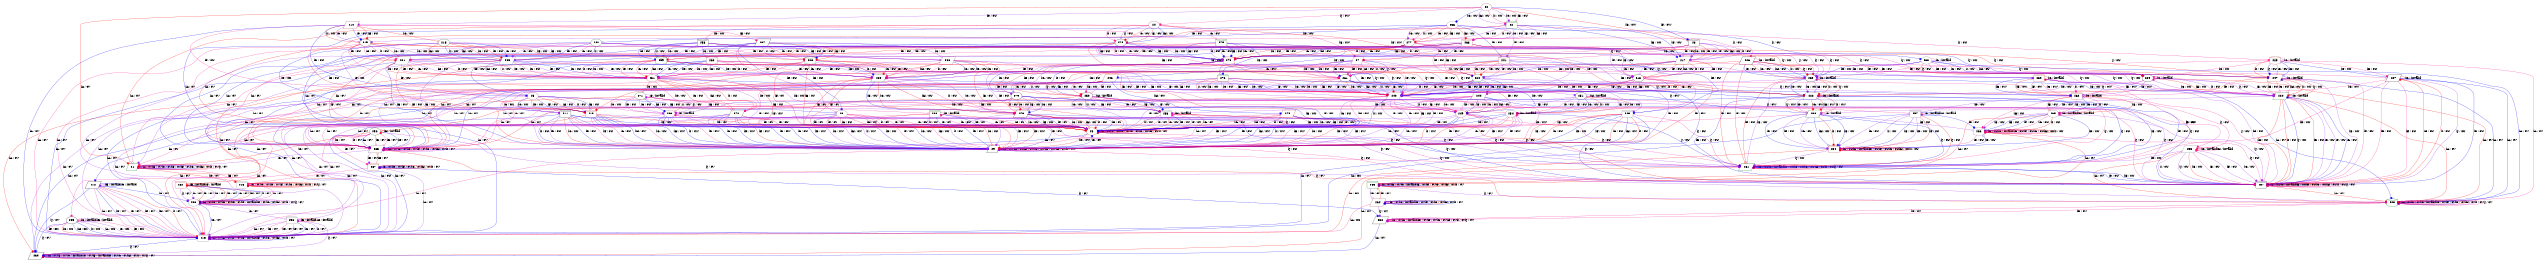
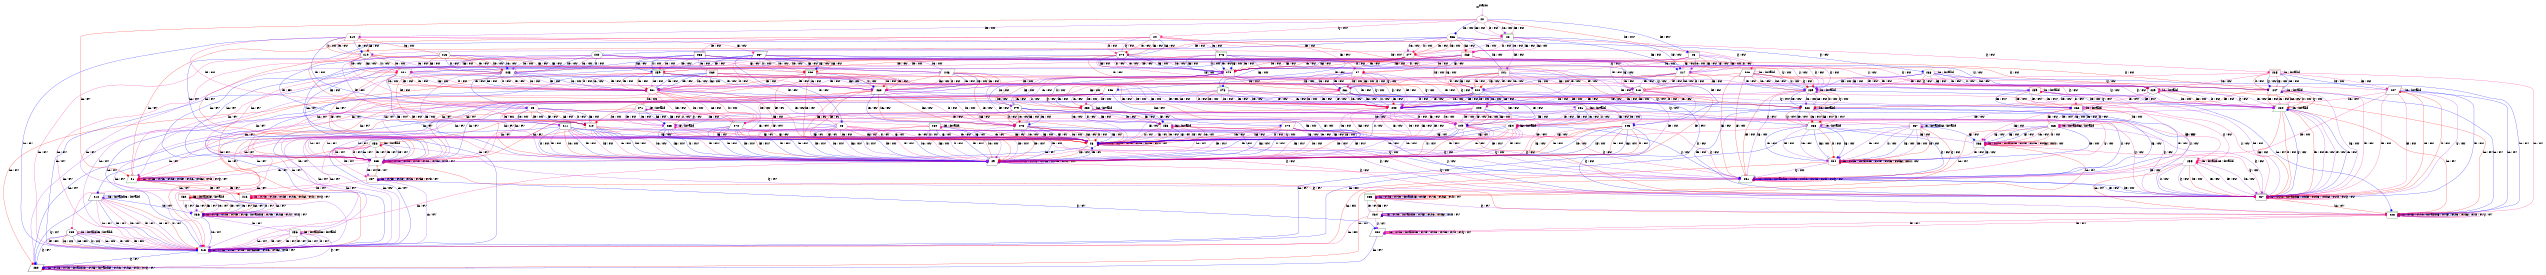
node "__start0": added
